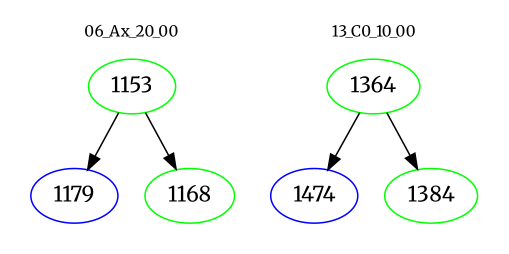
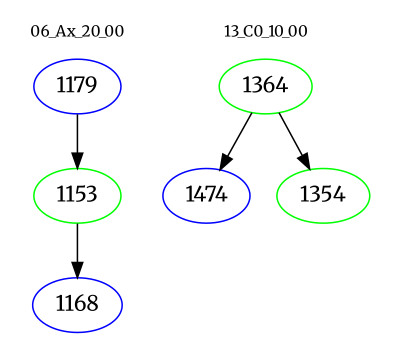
edge "1153" -> "1179": reversed
node "1168": color green -> blue
node "1384": label "1384" -> "1354"
